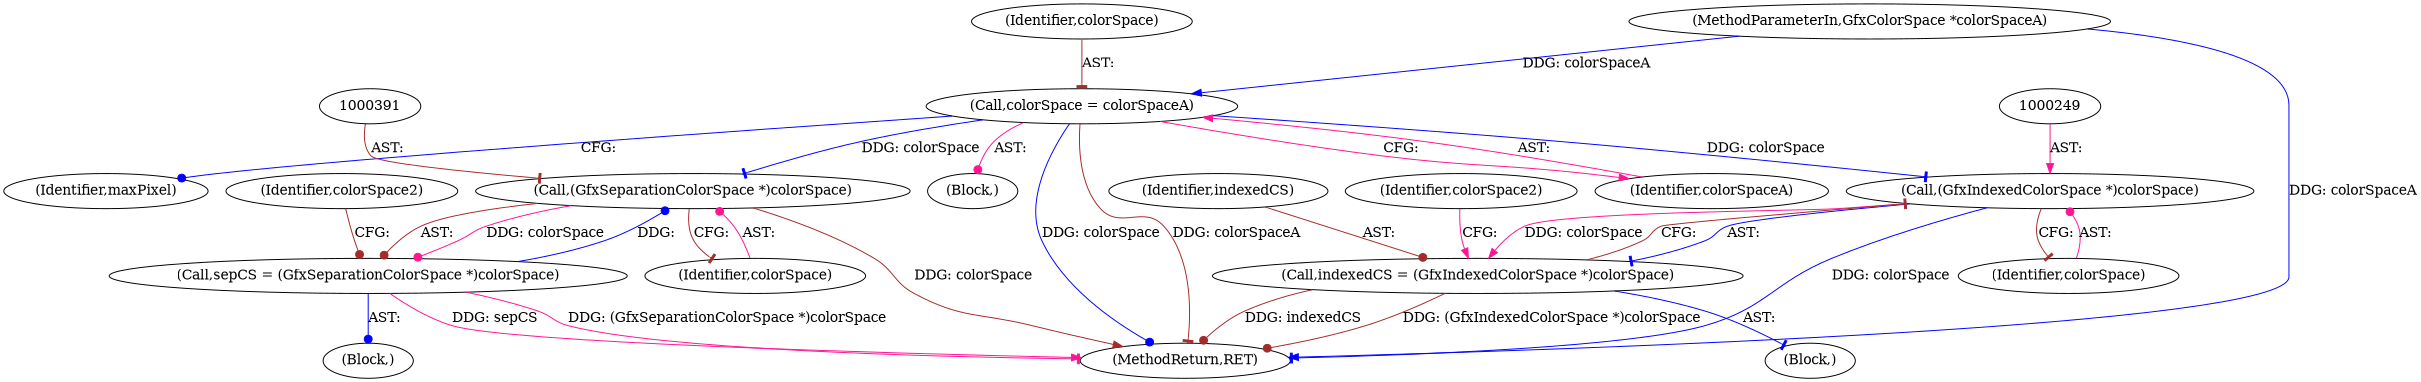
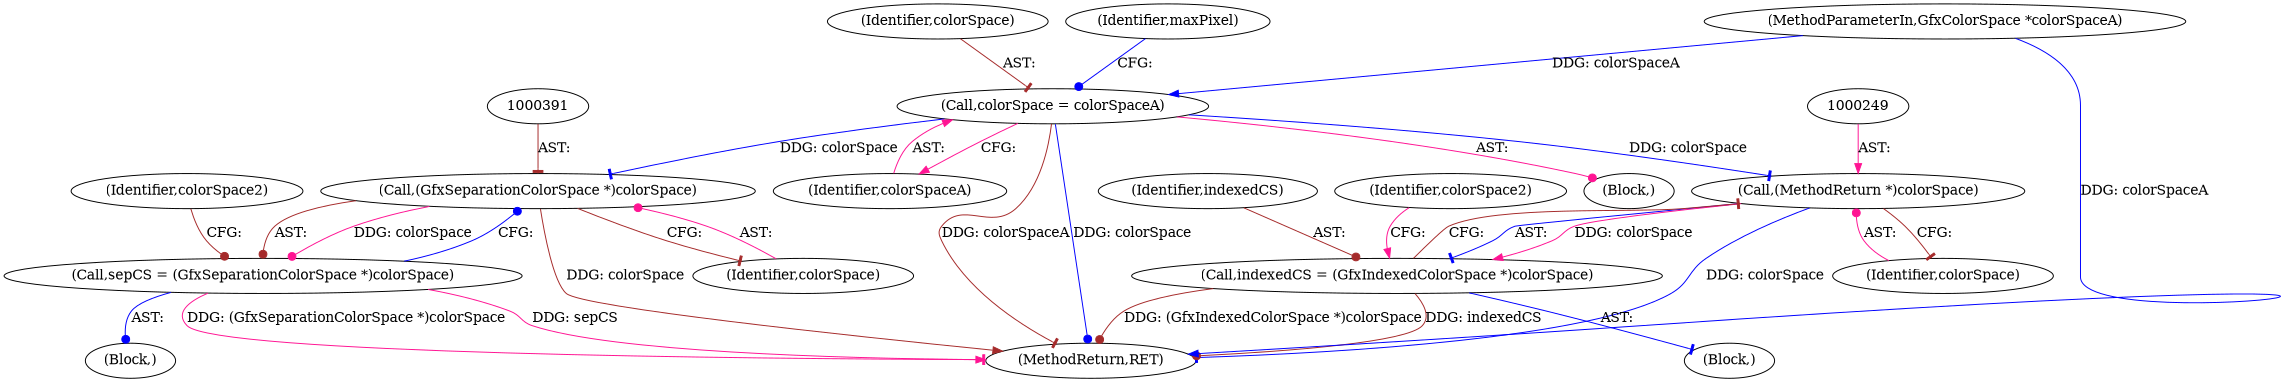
edge "(Call,colorSpace = colorSpaceA)" -> "(Identifier,maxPixel)": reversed
node "(Call,(GfxIndexedColorSpace *)colorSpace)": label "(Call,(GfxIndexedColorSpace *)colorSpace)" -> "(Call,(MethodReturn *)colorSpace)"
edge "(Call,sepCS = (GfxSeparationColorSpace *)colorSpace)" -> "(Call,(GfxSeparationColorSpace *)colorSpace)": label "DDG: " -> "CFG: "
